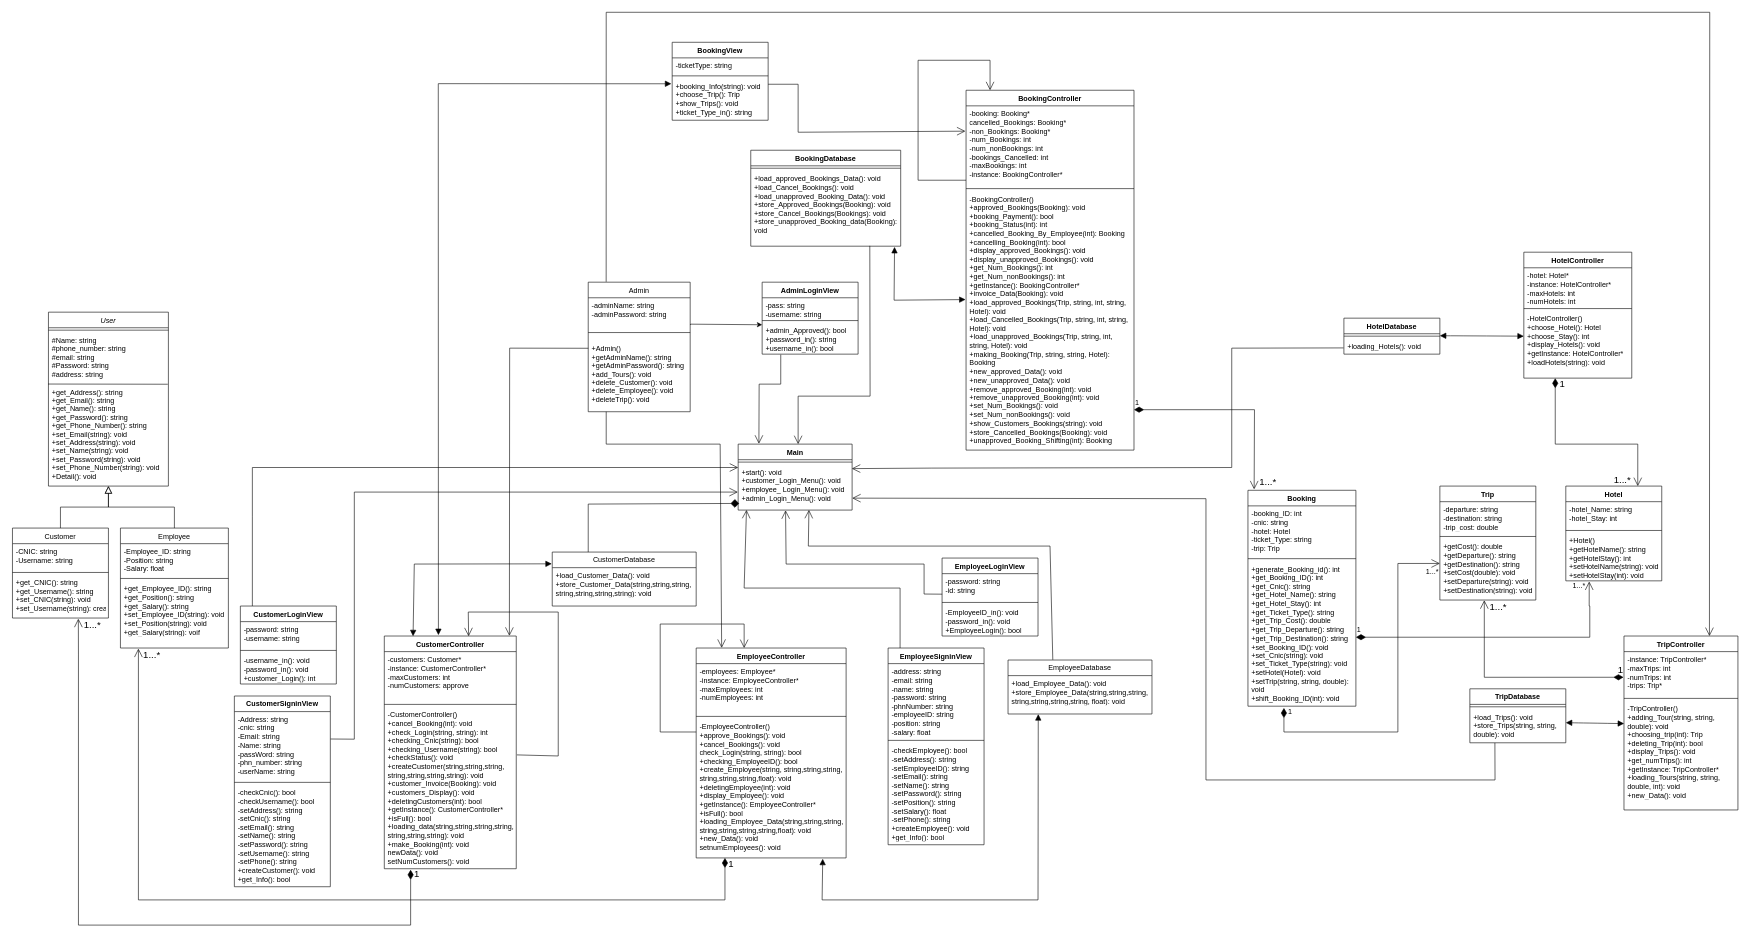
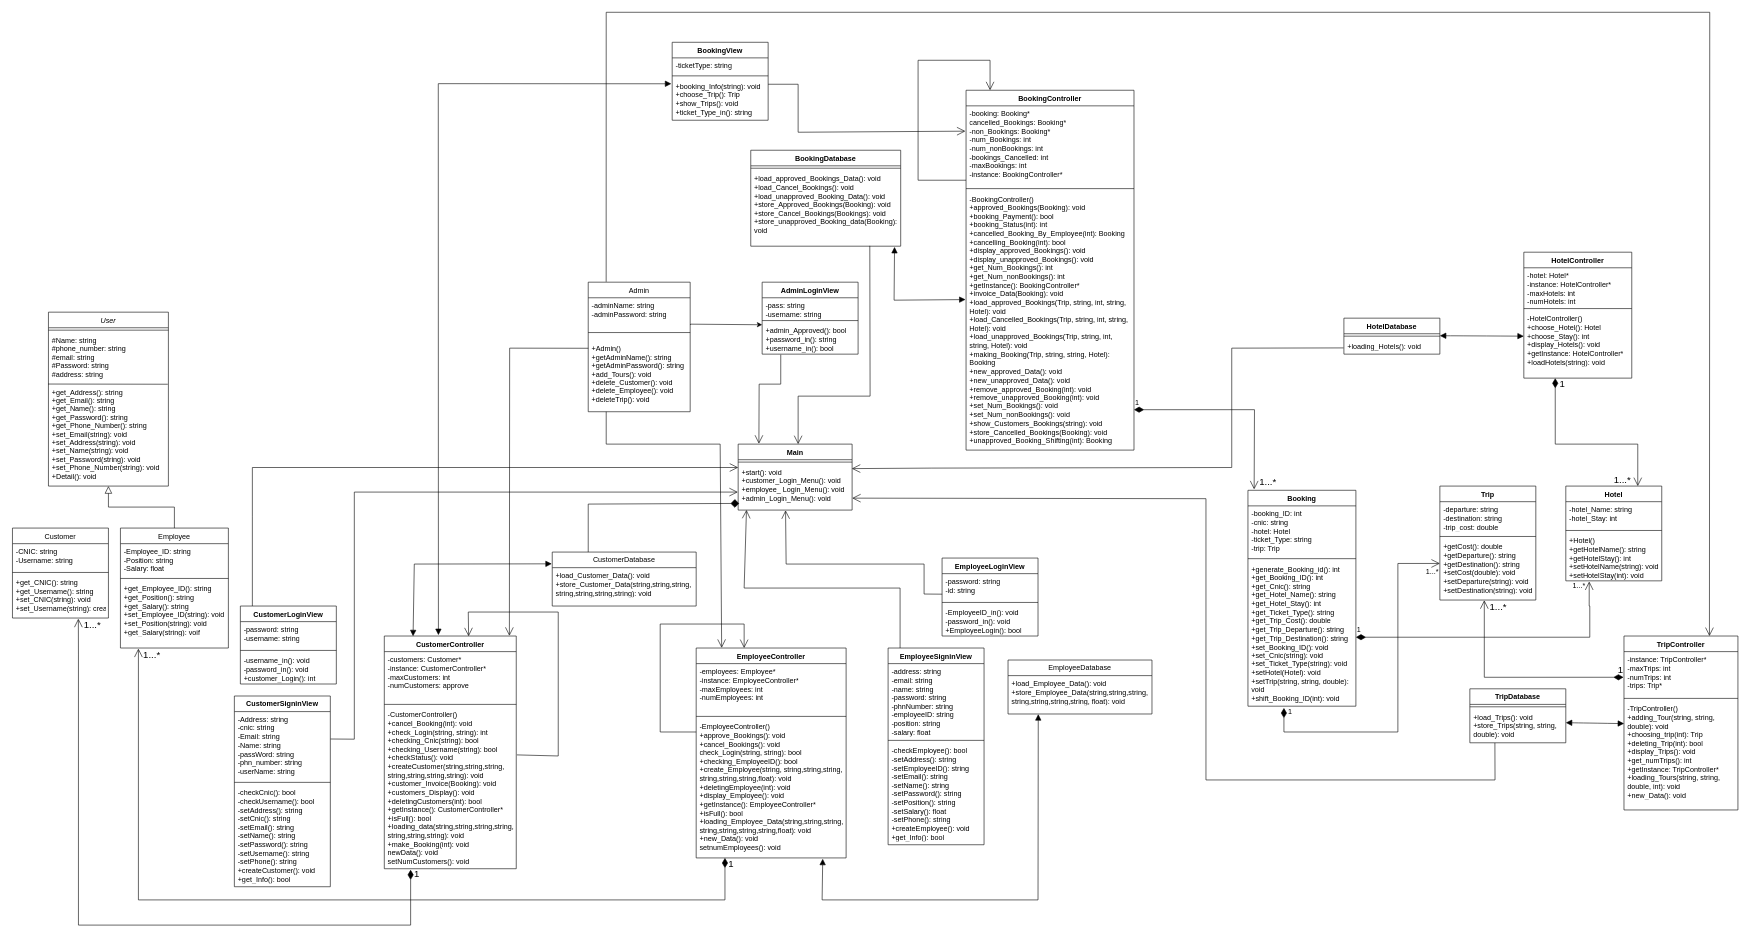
edge "Customer" -> "User": removed
edge "EmployeeDatabase" -> "+start(): void +customer_Login_Menu(): void +employee_ Login_Menu(): void +admin_Login_Menu(): void": removed
